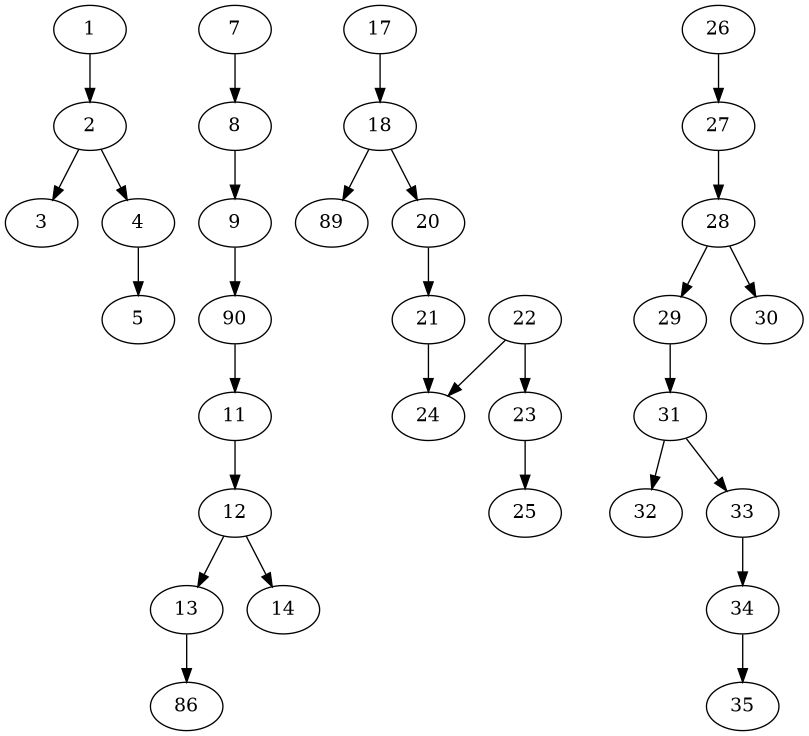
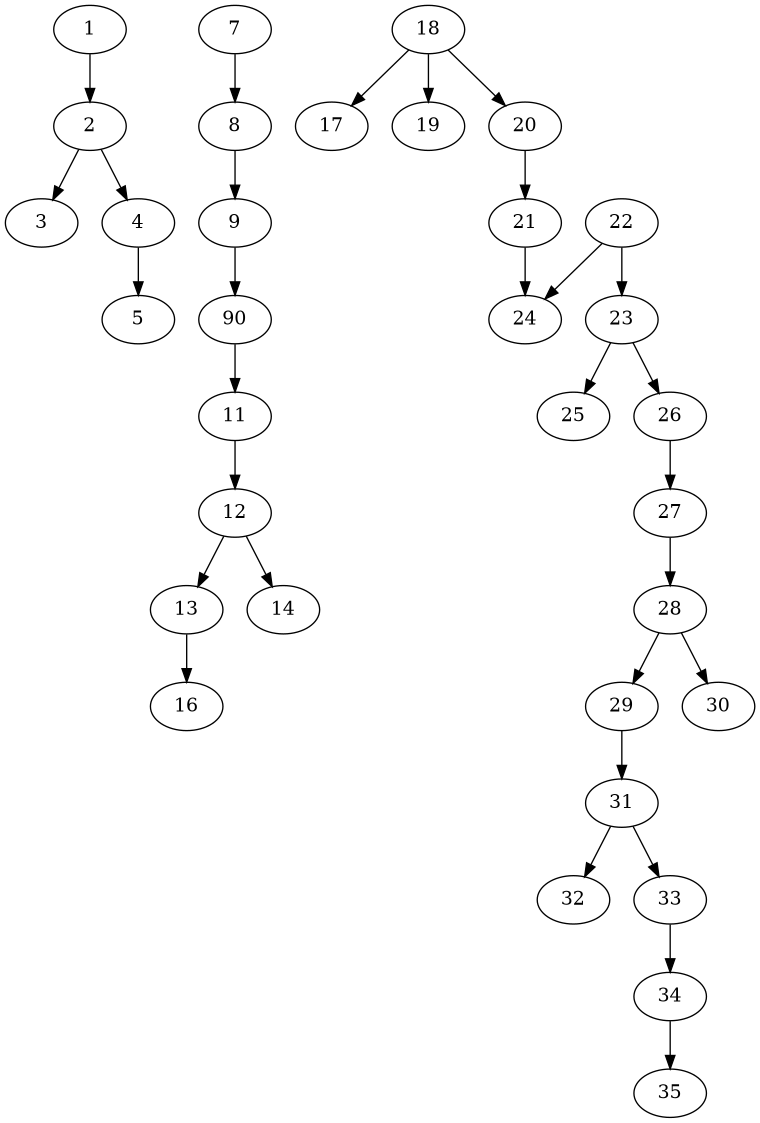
edge "17" -> "18": reversed
node "89": label "89" -> "19"
edge "23" -> "26": added
node "86": label "86" -> "16"
